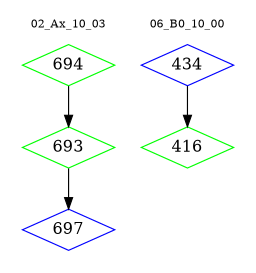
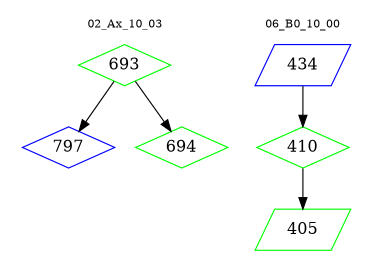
node "434": shape diamond -> parallelogram
edge "694" -> "693": reversed
node "416": label "416" -> "410"
node "697": label "697" -> "797"
node "405": added
